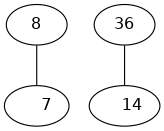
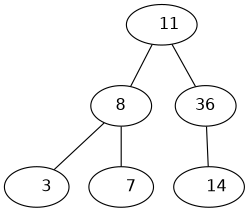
node "11": added
node "3": added
